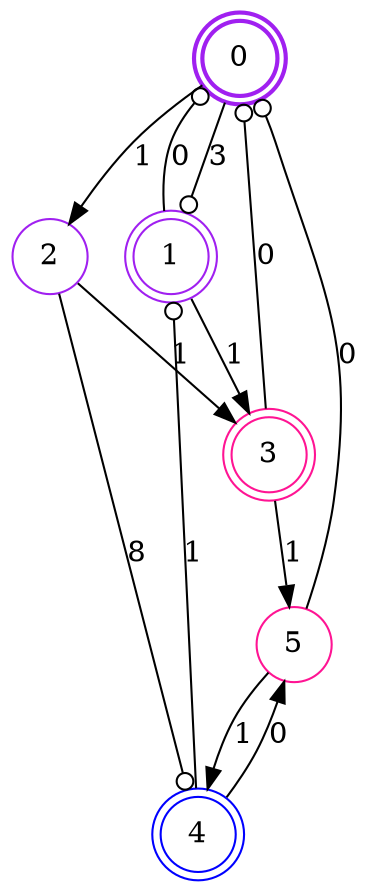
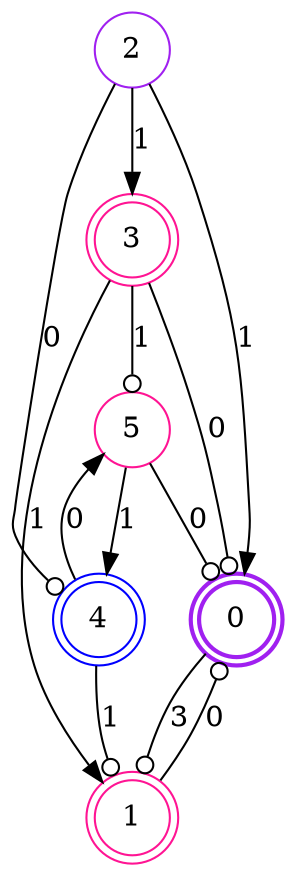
edge "0" -> "2": reversed
node "1": color purple -> deeppink
edge "1" -> "3": reversed
edge "3" -> "5": arrowhead normal -> odot
edge "2" -> "4": label "8" -> "0"
